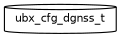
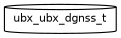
node "ubx_cfg_dgnss_t": label "ubx_cfg_dgnss_t" -> "ubx_ubx_dgnss_t"
